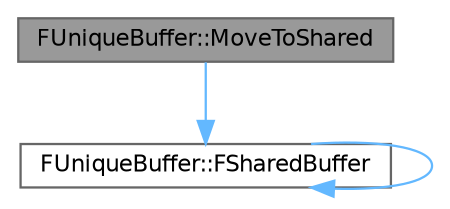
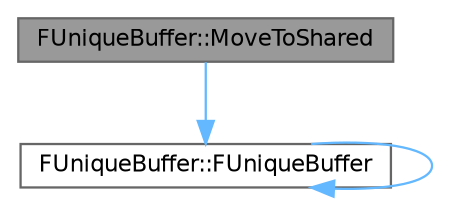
node "FUniqueBuffer::FSharedBuffer": label "FUniqueBuffer::FSharedBuffer" -> "FUniqueBuffer::FUniqueBuffer"
